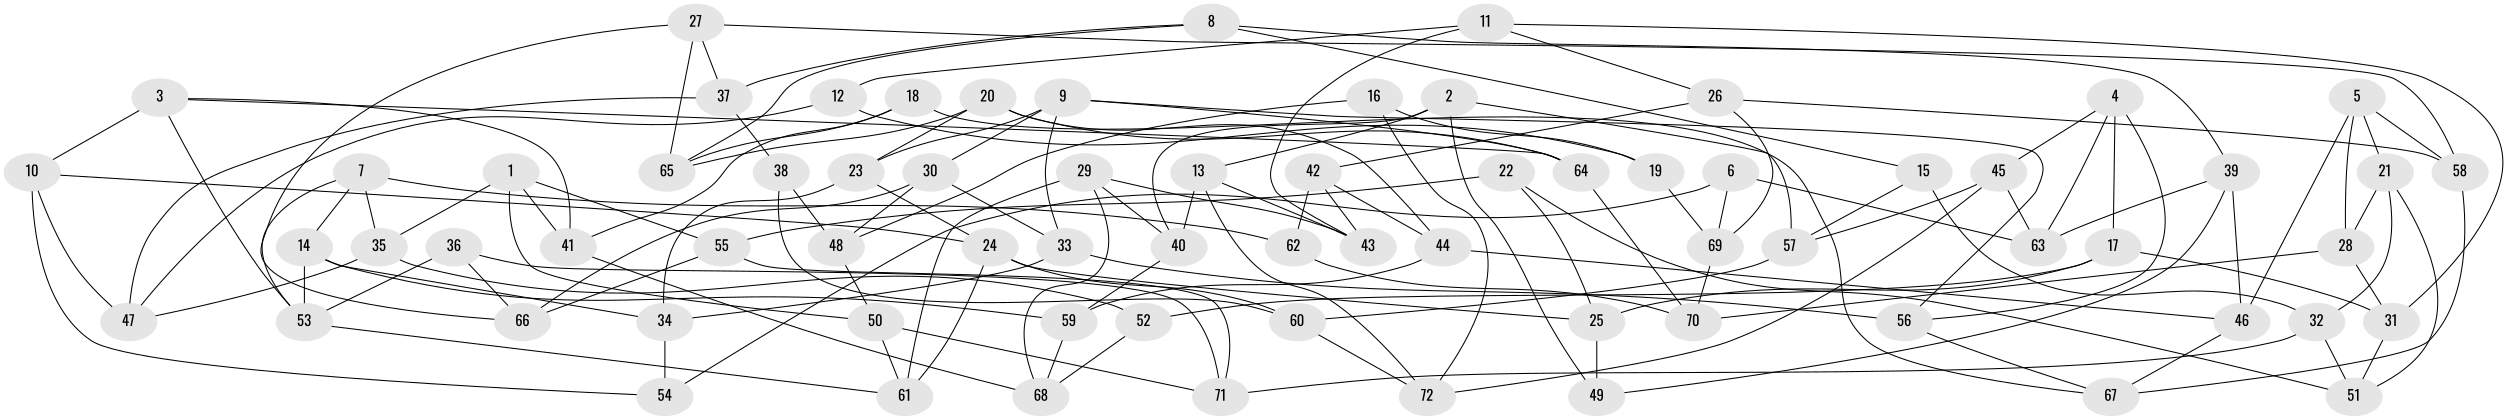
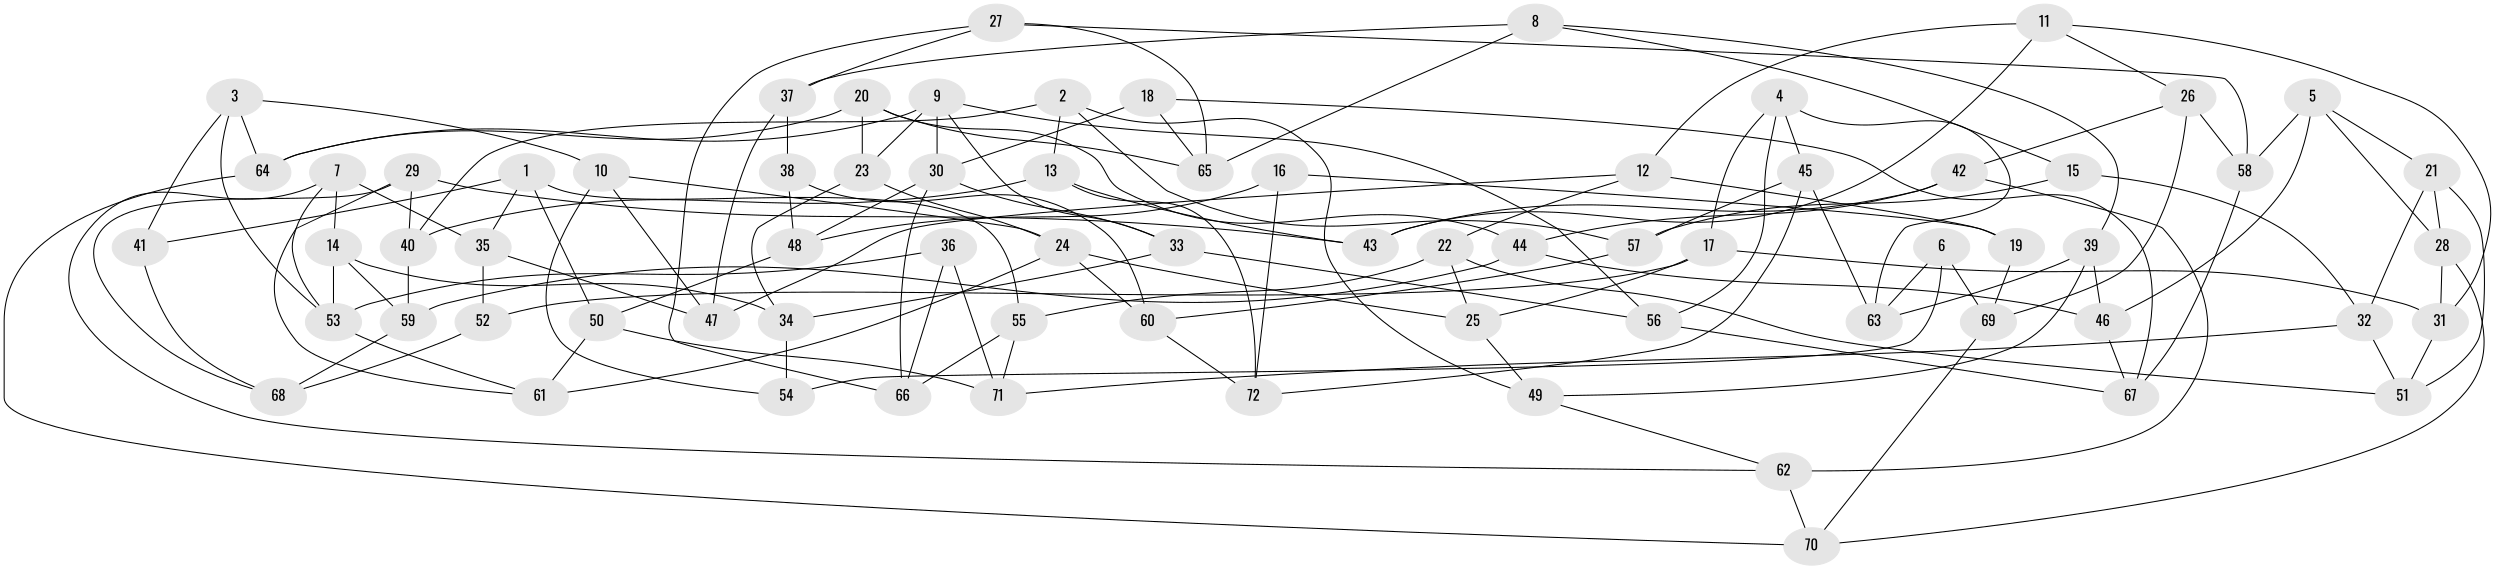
edge "18" -- "41": now "18" -- "30"
edge "12" -- "22": added
edge "49" -- "62": added
